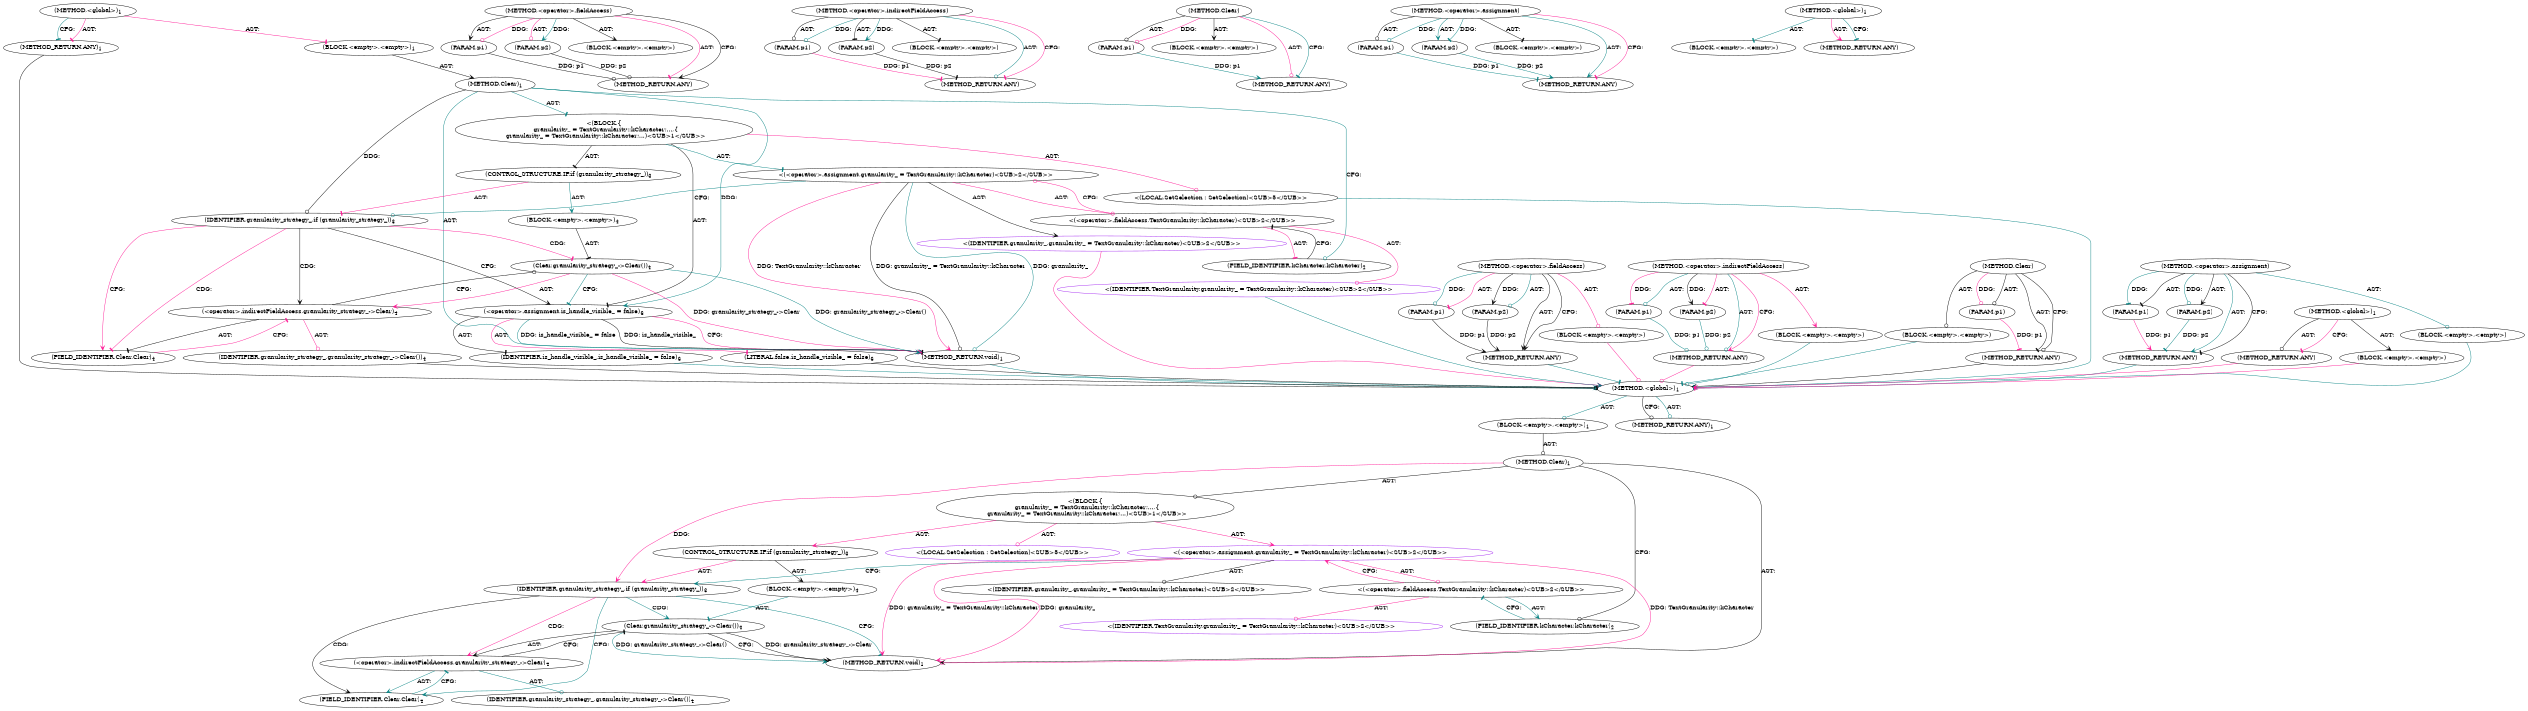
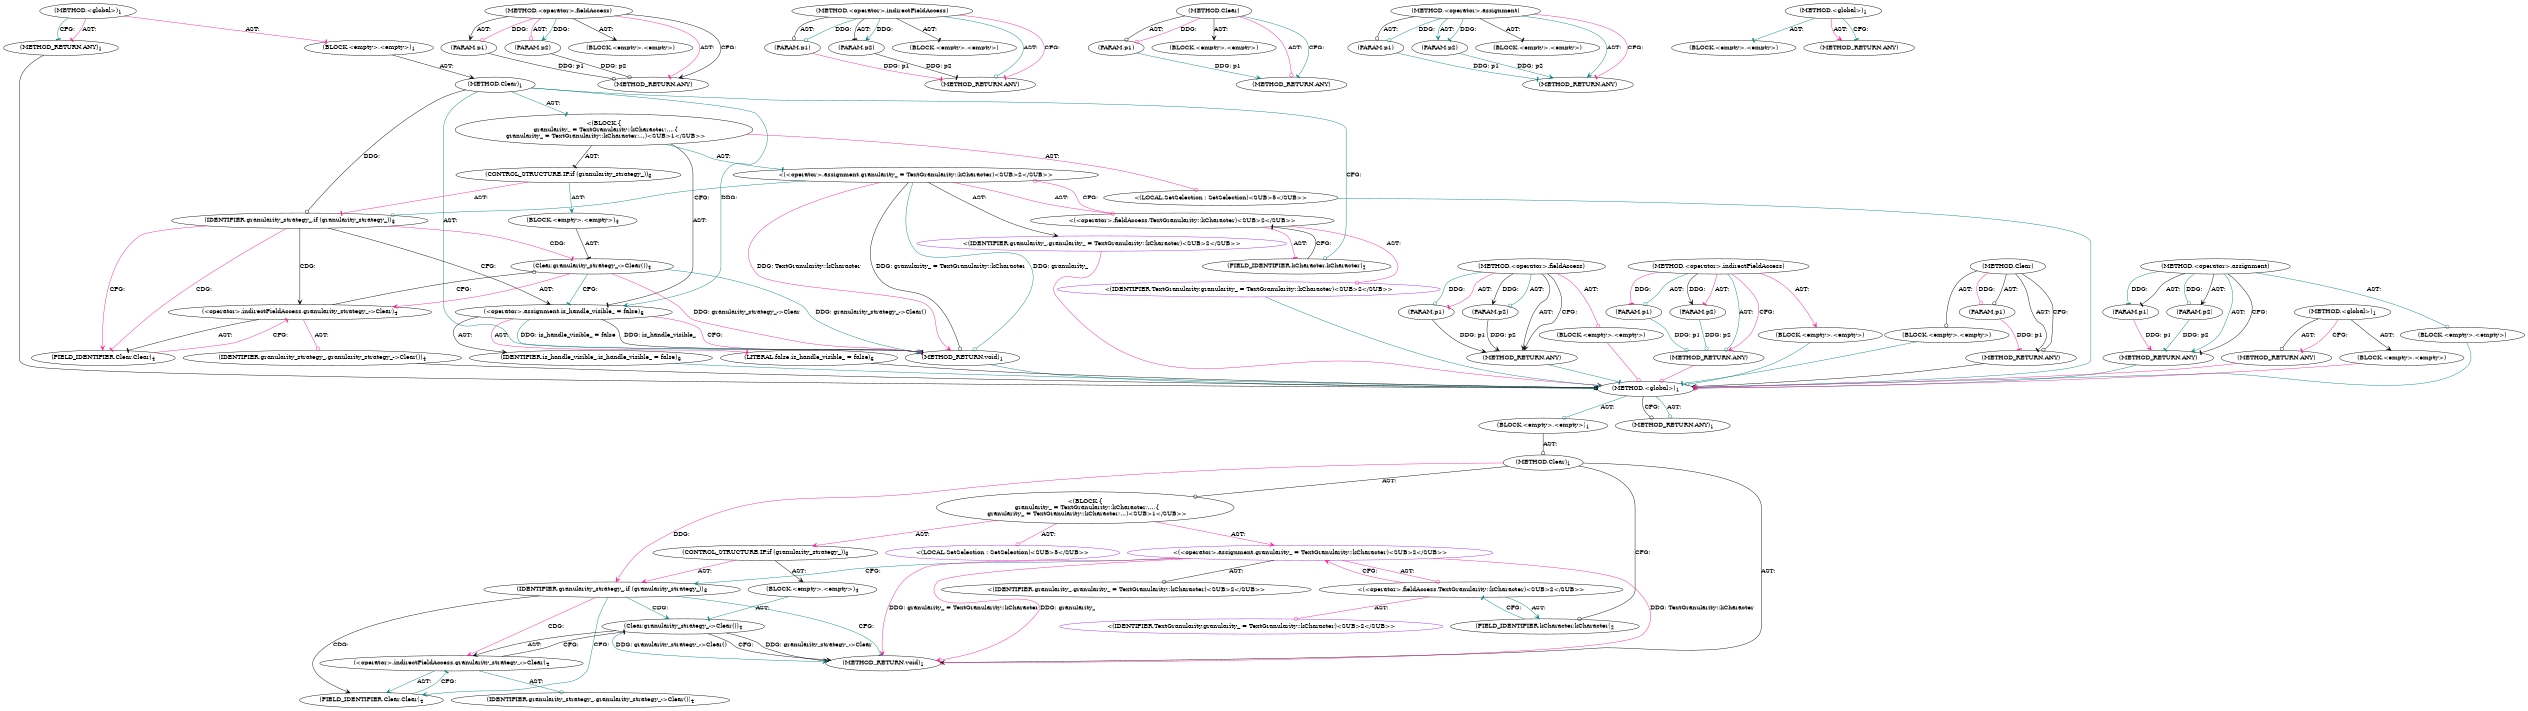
edge "(<operator>.assignment,is_handle_visible_ = false)" -> "(IDENTIFIER,is_handle_visible_,is_handle_visible_ = false)": arrowhead tee -> vee
